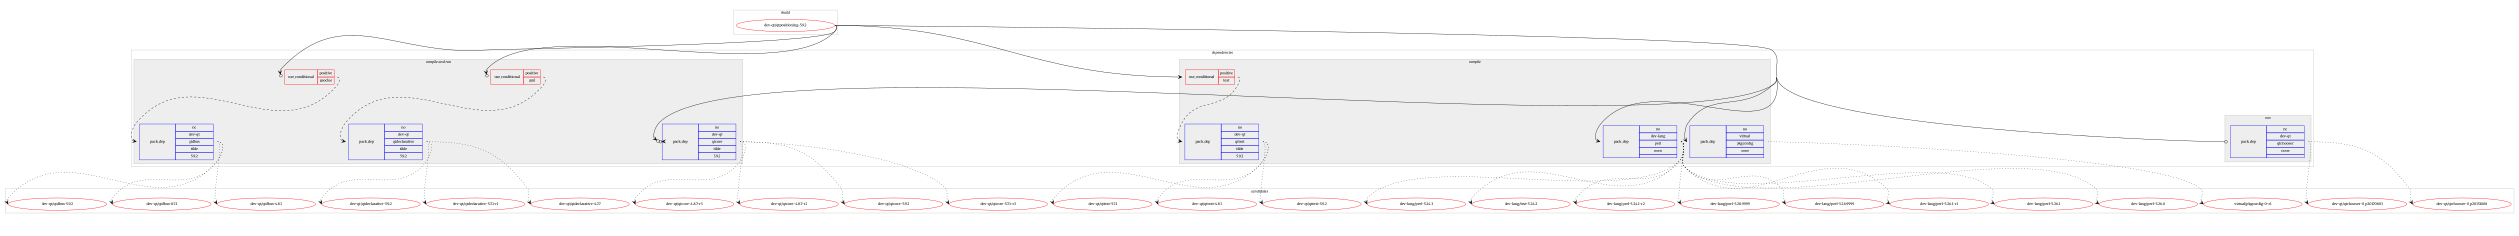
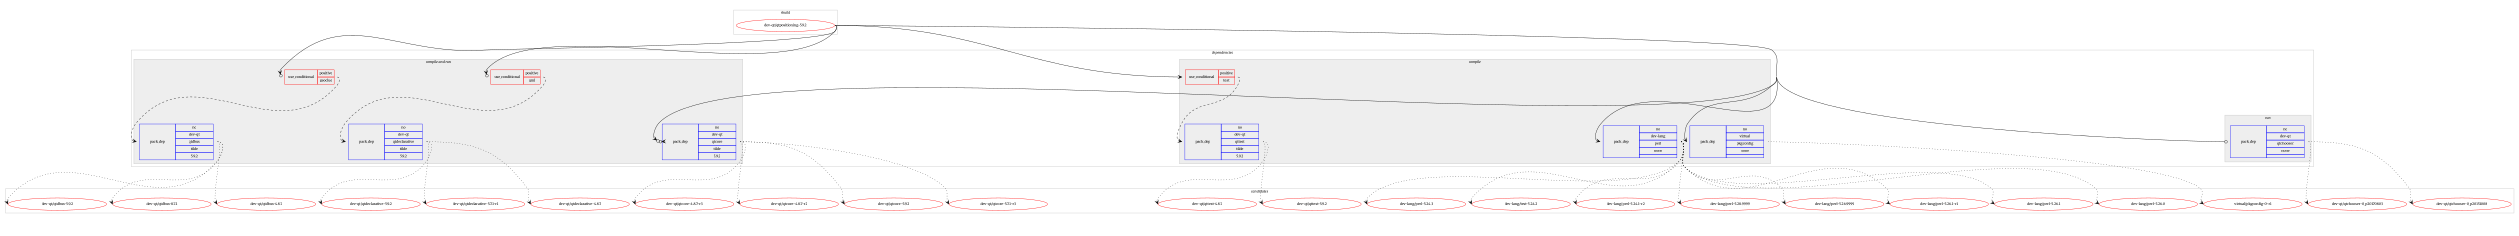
node "dev-qt/qtdeclarative-4.7.7": label "dev-qt/qtdeclarative-4.7.7" -> "dev-qt/qtdeclarative-4.8.7"
node "dev-qt/qttest-5.7.1": removed
